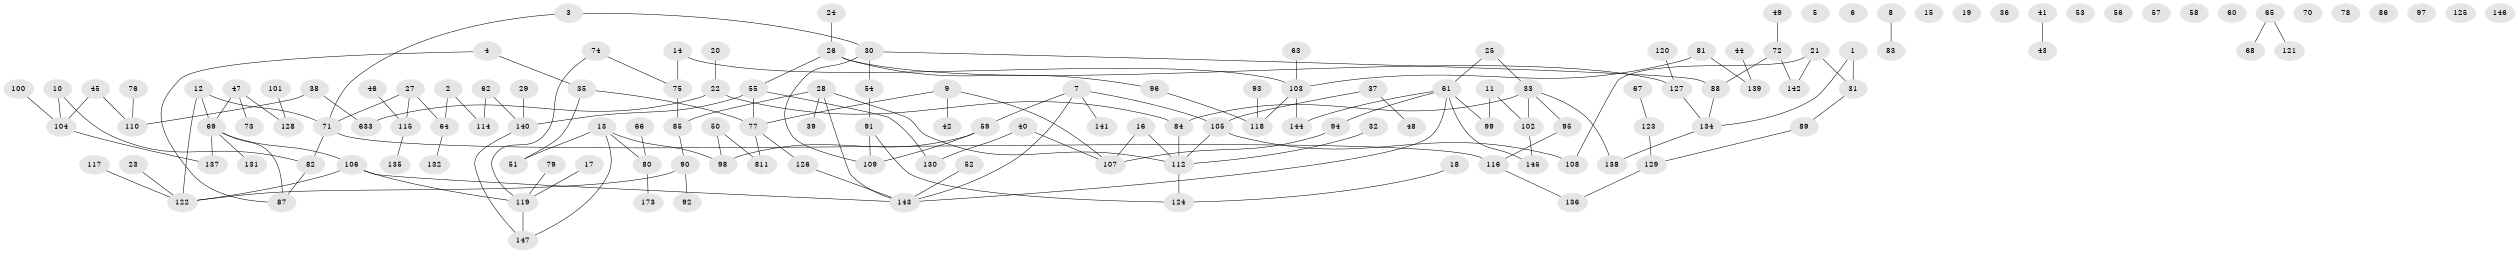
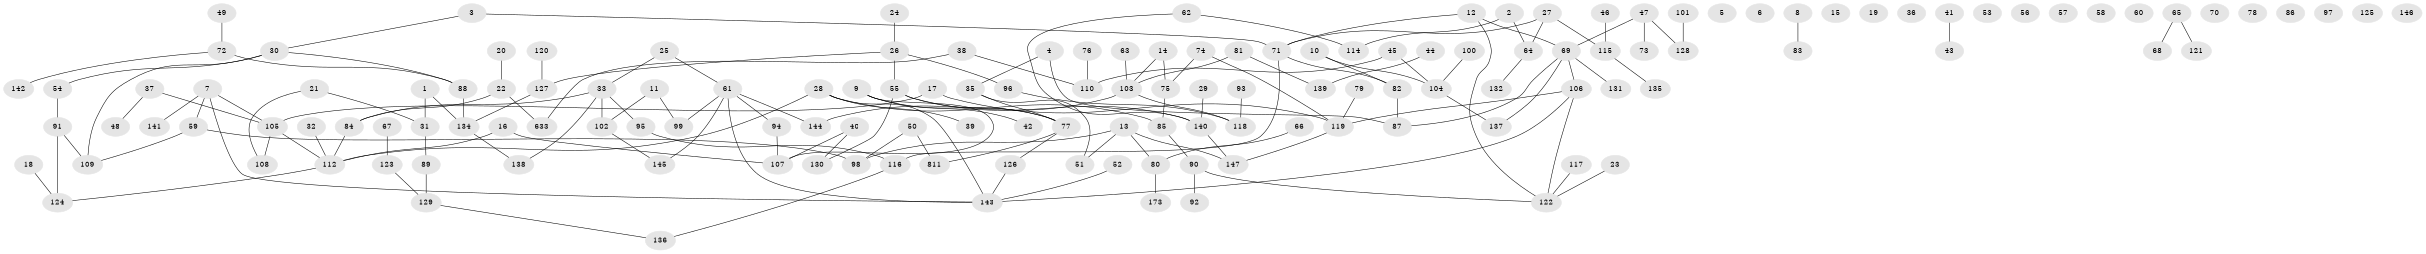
edge "21" -- "142": removed
edge "17" -- "105": added
